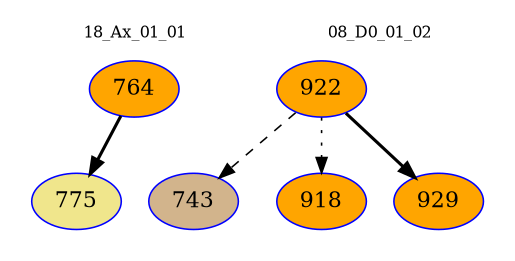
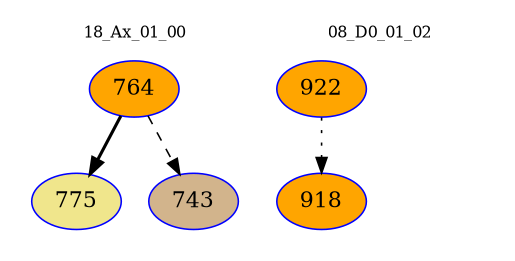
cluster "18_Ax_01_01": label "18_Ax_01_01" -> "18_Ax_01_00"
edge "922" -> "743": now "764" -> "743"
node "929": removed
